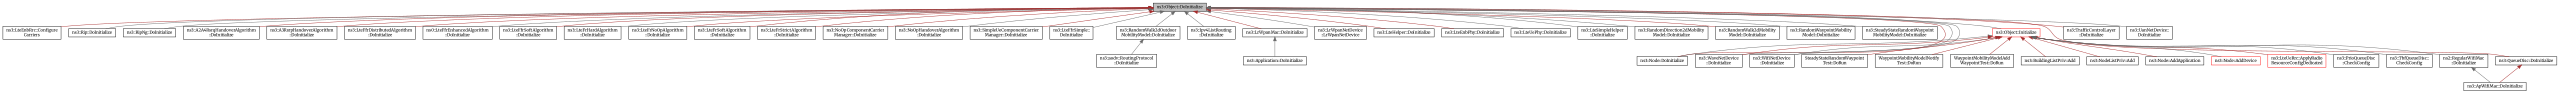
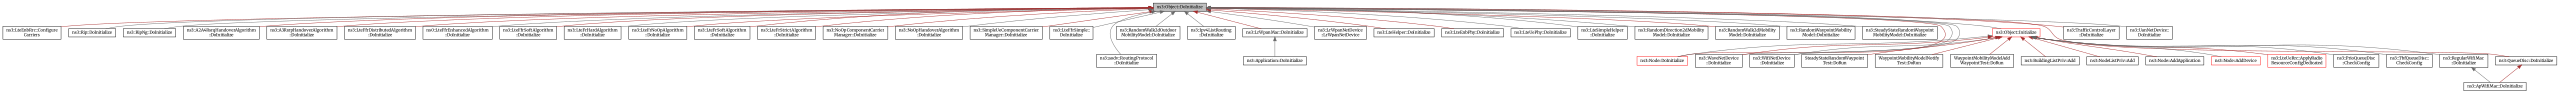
edge "ns3::aodv::RoutingProtocol ::DoInitialize" -> "ns3::RandomWalk2dOutdoor MobilityModel::DoInitialize": now "ns3::aodv::RoutingProtocol ::DoInitialize" -> "ns3::Object::DoInitialize"
node "ns3::Node::DoInitialize": color black -> red
node "ns2::RegularWifiMac ::DoInitialize": label "ns2::RegularWifiMac ::DoInitialize" -> "ns3::RegularWifiMac ::DoInitialize"
